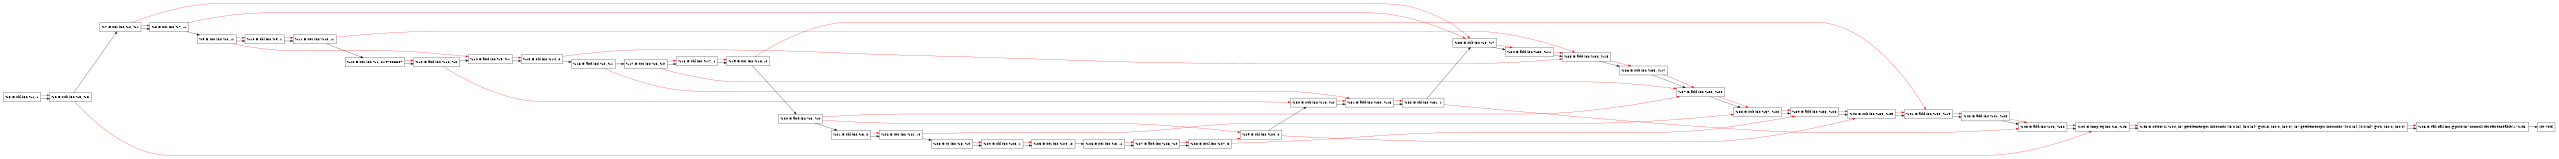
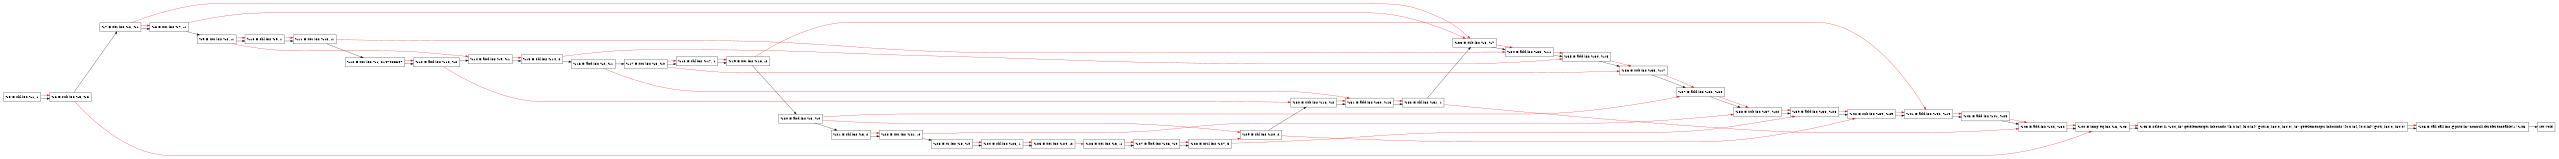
edge "%11 = xor i32 %13, -1" -> "%35 = add i32 %34, %15": now "%11 = xor i32 %13, -1" -> "%34 = add i32 %33, %11"
edge "%17 = xor i32 %3, %0" -> "%37 = add i32 %36, %20": now "%17 = xor i32 %3, %0" -> "%36 = sub i32 %35, %17"
edge "%25 = xor i32 %24, -2" -> "%26 = xor i32 %3, -1": color black -> red
